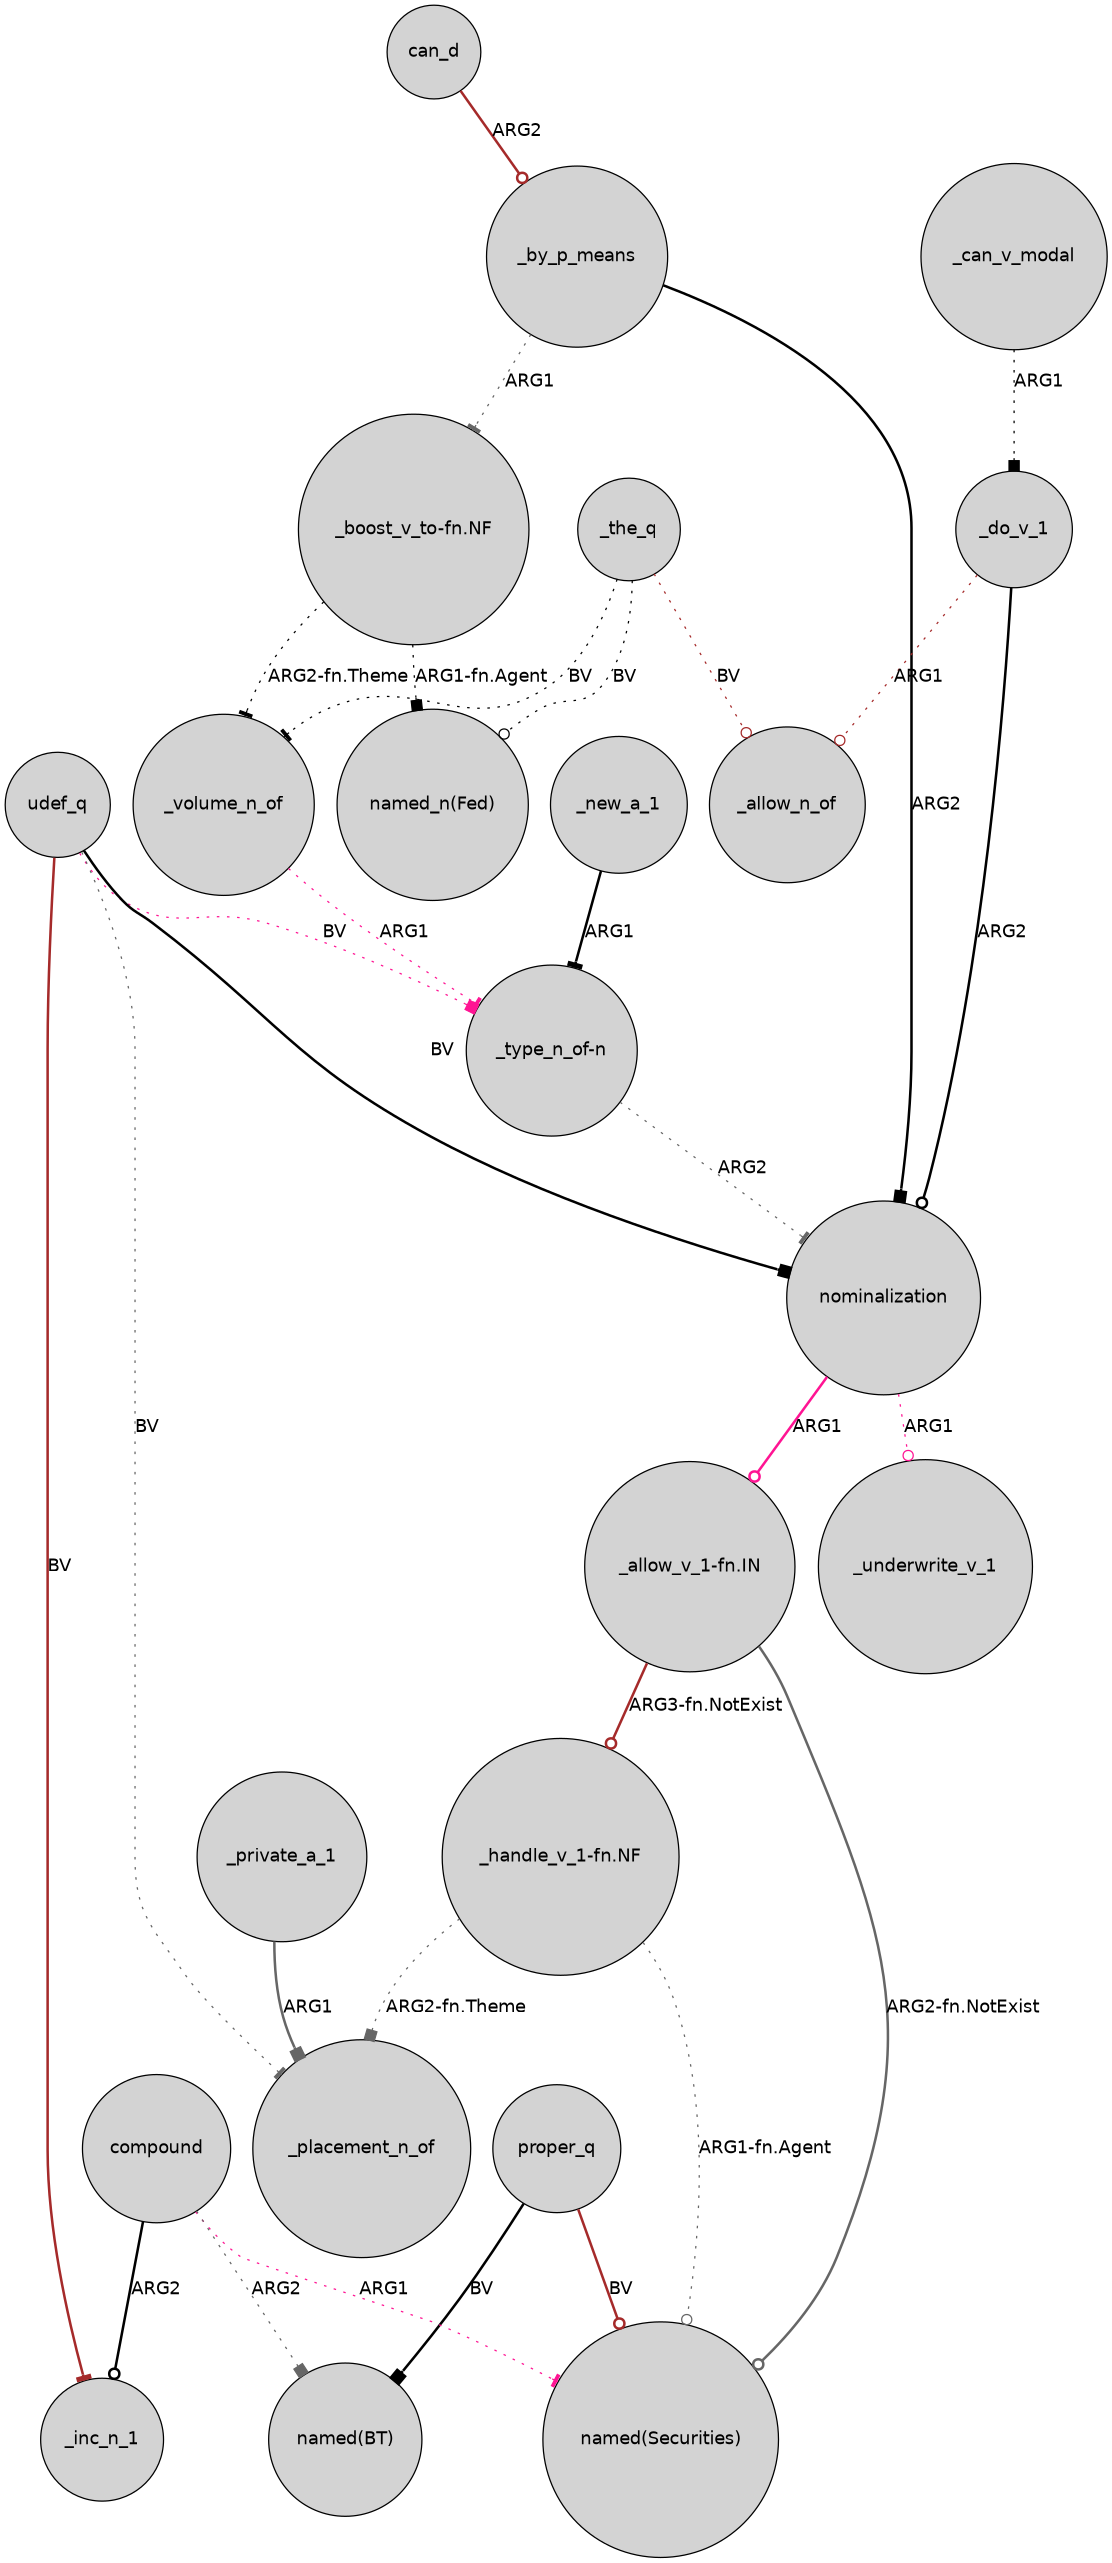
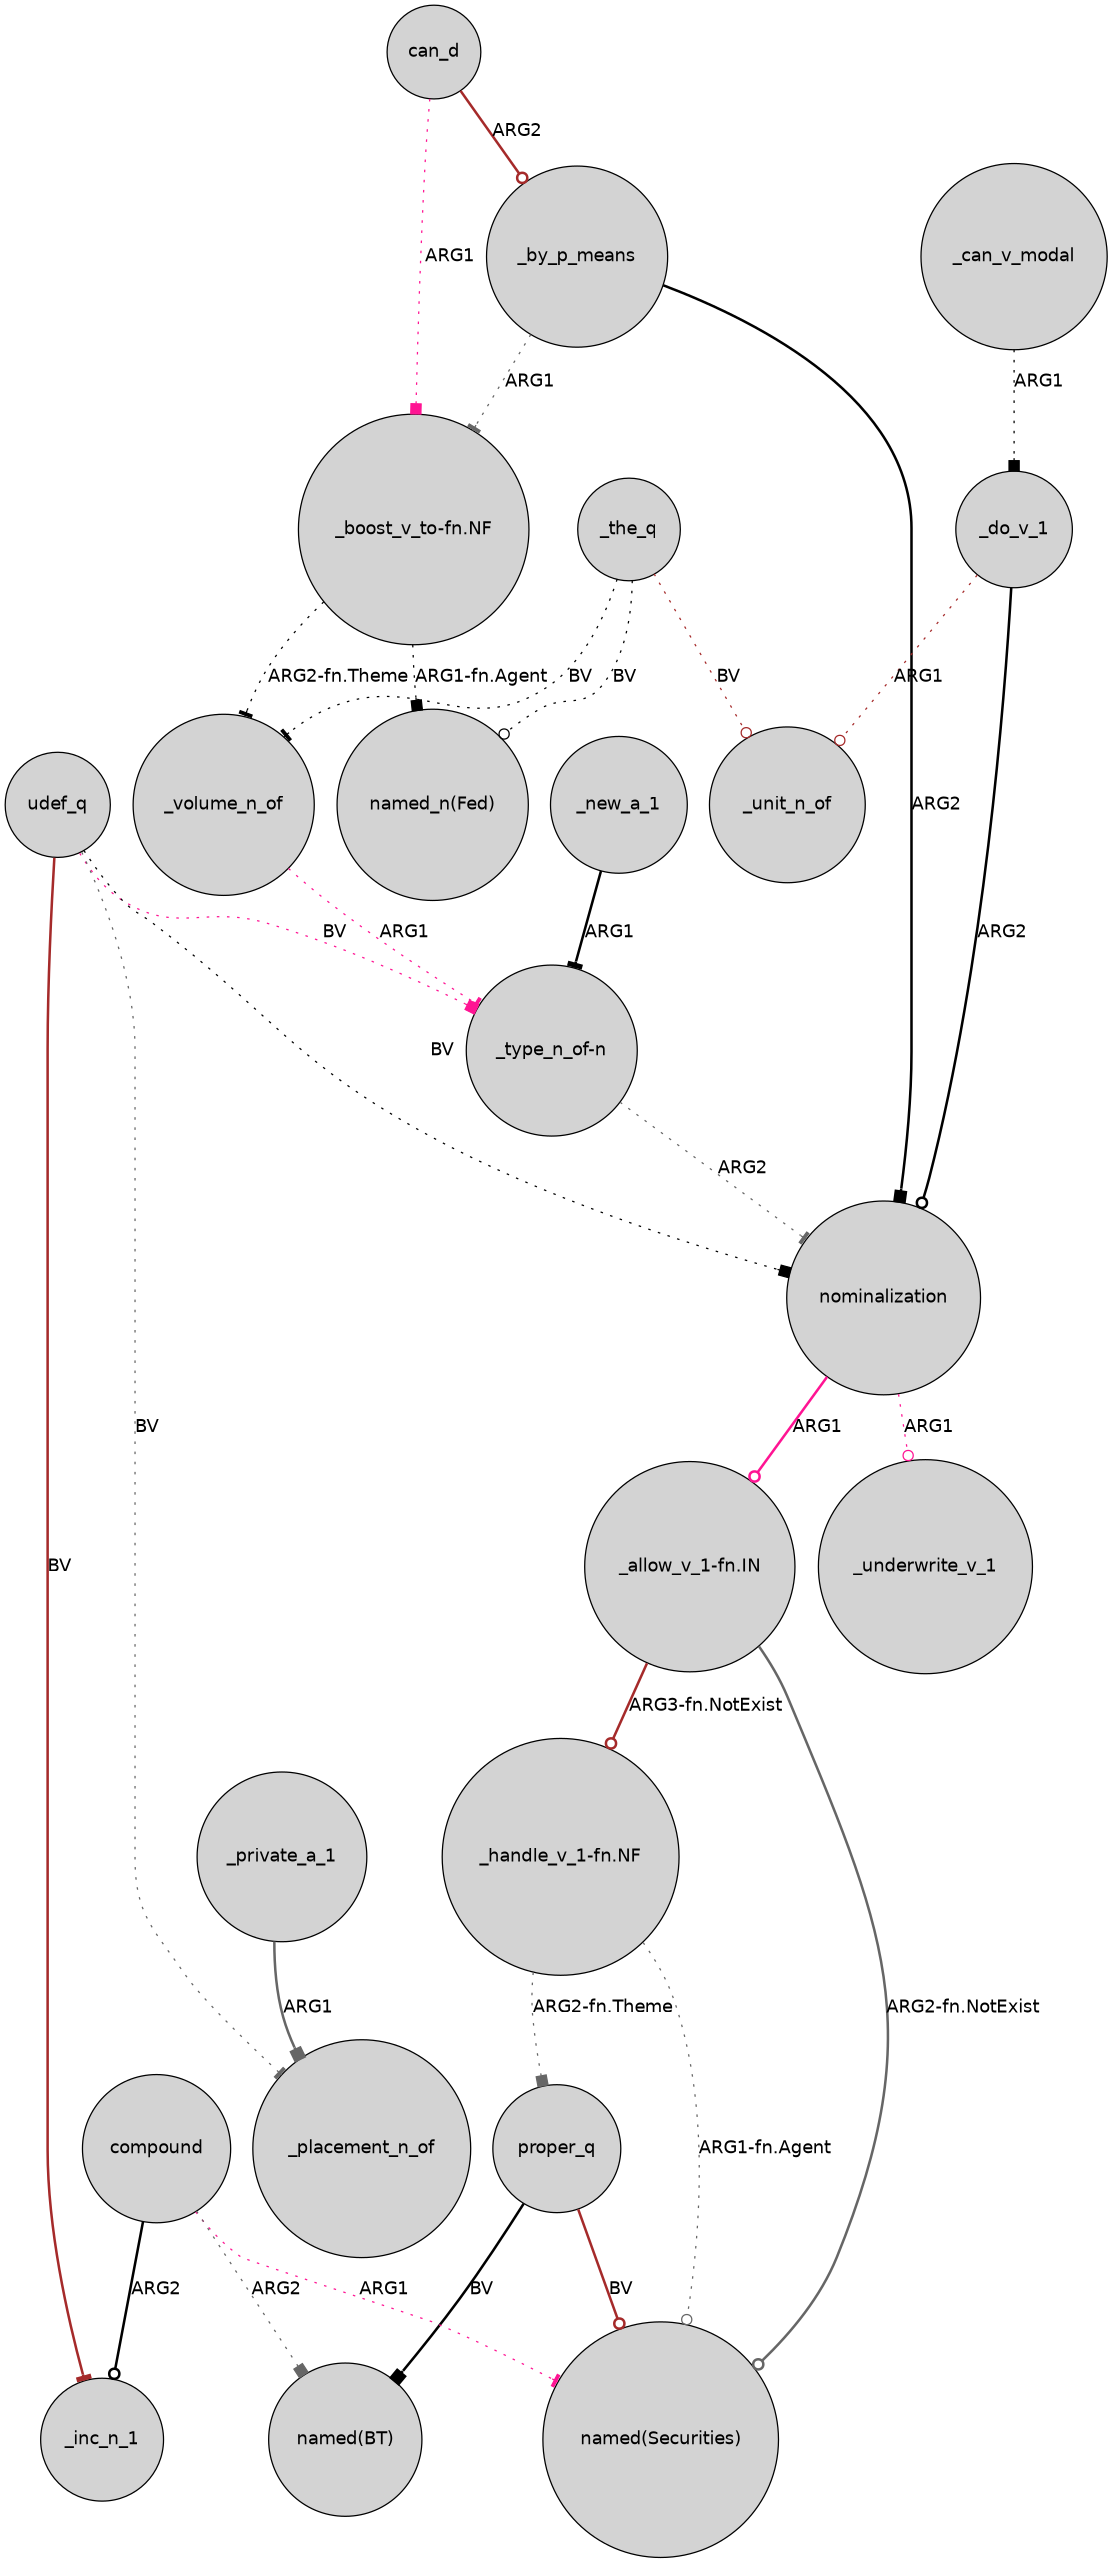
edge "can_d" -> "_boost_v_to-fn.NF": added, label "ARG1"
node "_allow_n_of": label "_allow_n_of" -> "_unit_n_of"
edge "udef_q" -> "nominalization": style bold -> dotted
edge "_handle_v_1-fn.NF" -> "_placement_n_of": now "_handle_v_1-fn.NF" -> "proper_q"
